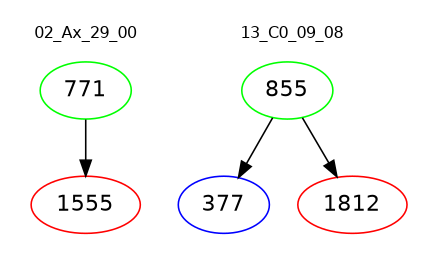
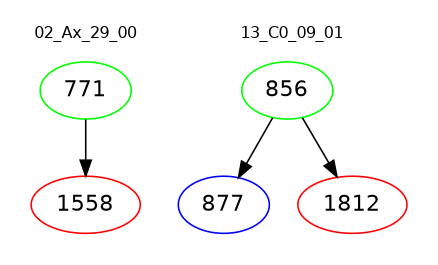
cluster "13_C0_09_08": label "13_C0_09_08" -> "13_C0_09_01"
node "855": label "855" -> "856"
node "1555": label "1555" -> "1558"
node "377": label "377" -> "877"
